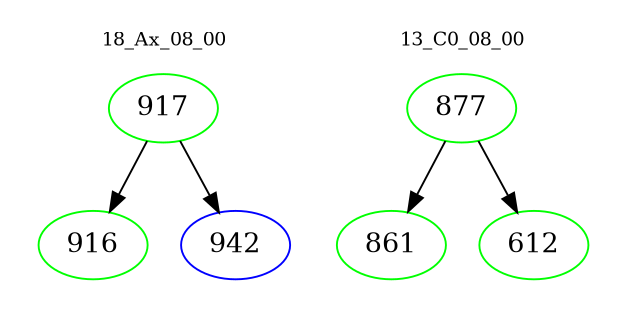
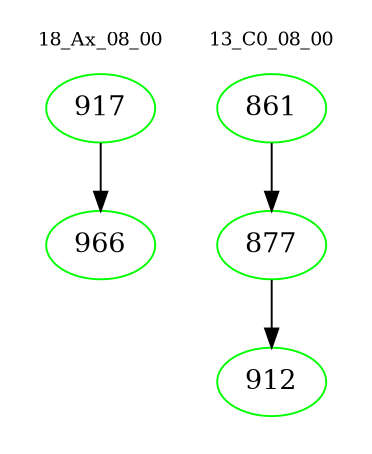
edge "877" -> "861": reversed
node "916": label "916" -> "966"
node "942": removed
node "612": label "612" -> "912"
